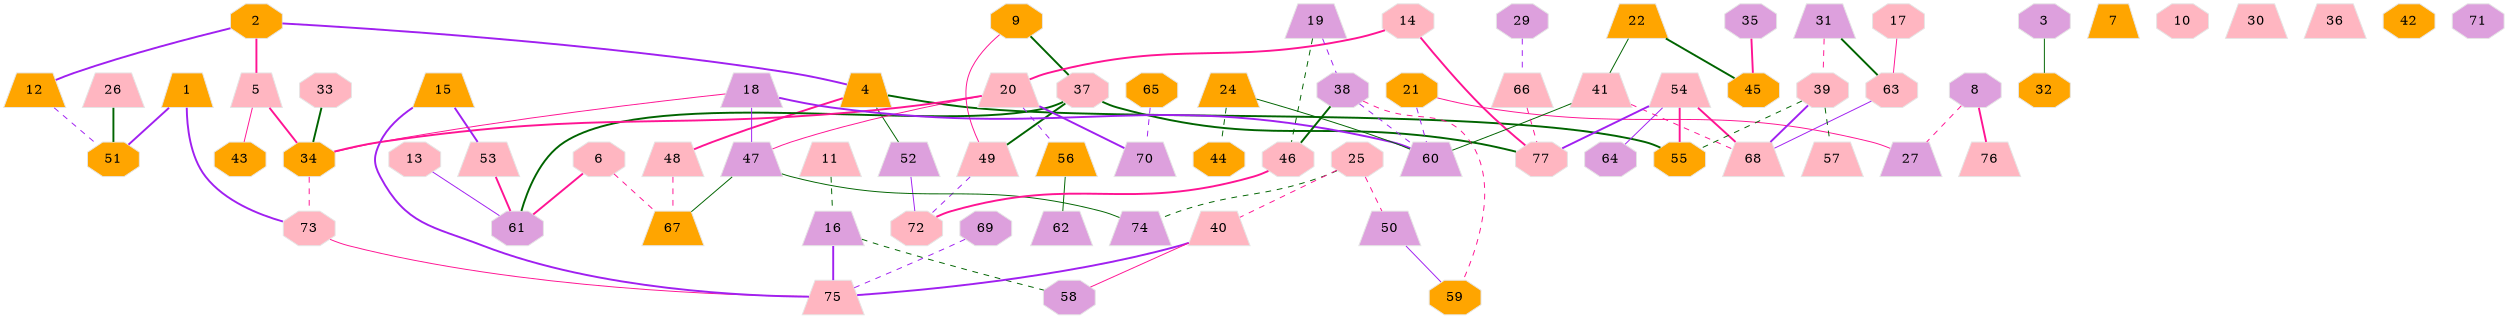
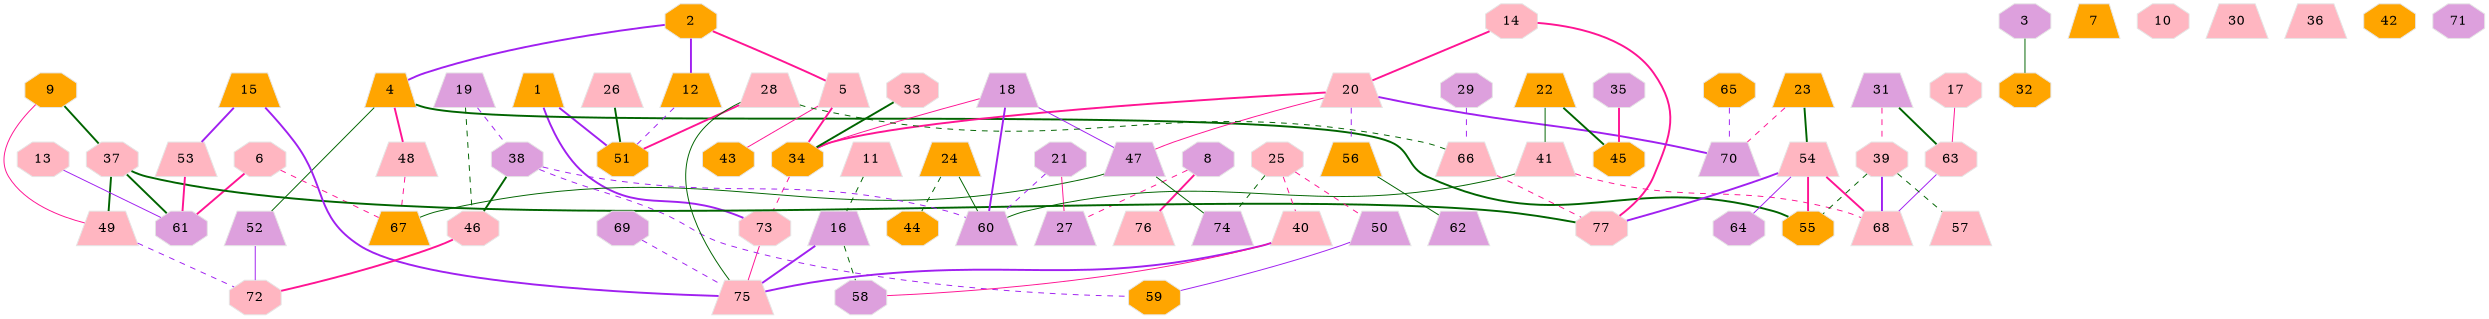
node "28": added
node "21": fillcolor orange -> plum
node "23": added
edge "38" -- "59": color deeppink -> purple
